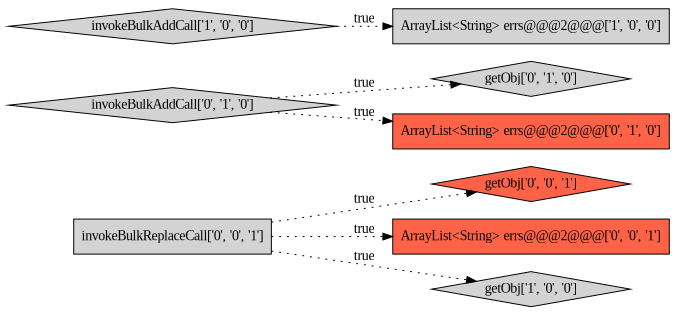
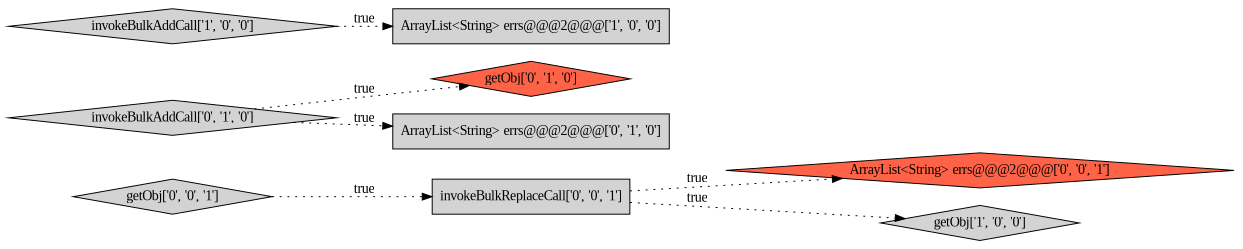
node "getObj['0', '1', '0']": fillcolor lightgray -> tomato
node "ArrayList<String> errs@@@2@@@['0', '1', '0']": fillcolor tomato -> lightgray
node "getObj['0', '0', '1']": fillcolor tomato -> lightgray
edge "invokeBulkReplaceCall['0', '0', '1']" -> "getObj['0', '0', '1']": reversed
node "ArrayList<String> errs@@@2@@@['0', '0', '1']": shape box -> diamond
